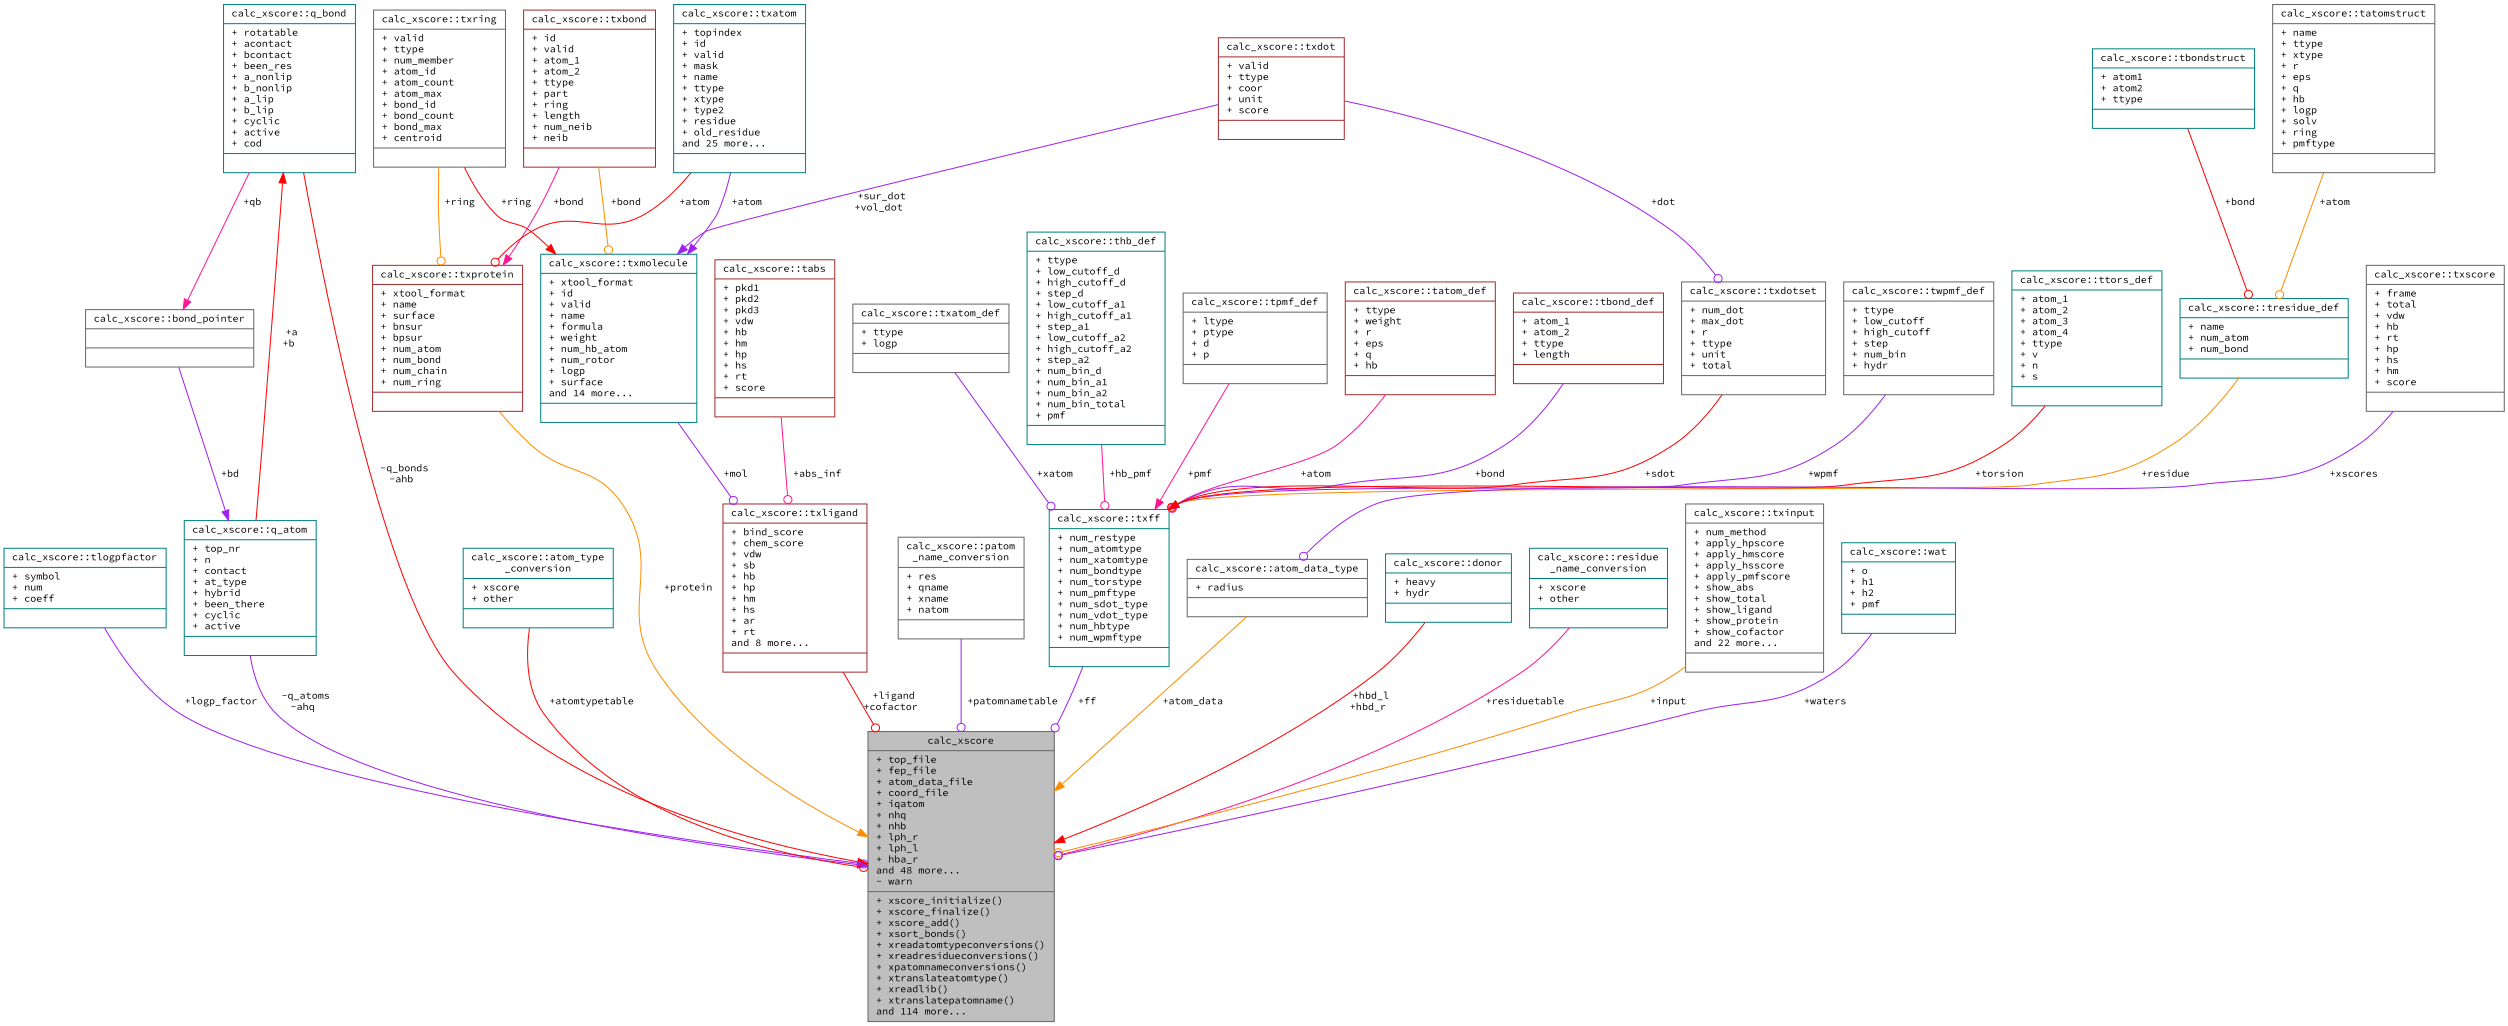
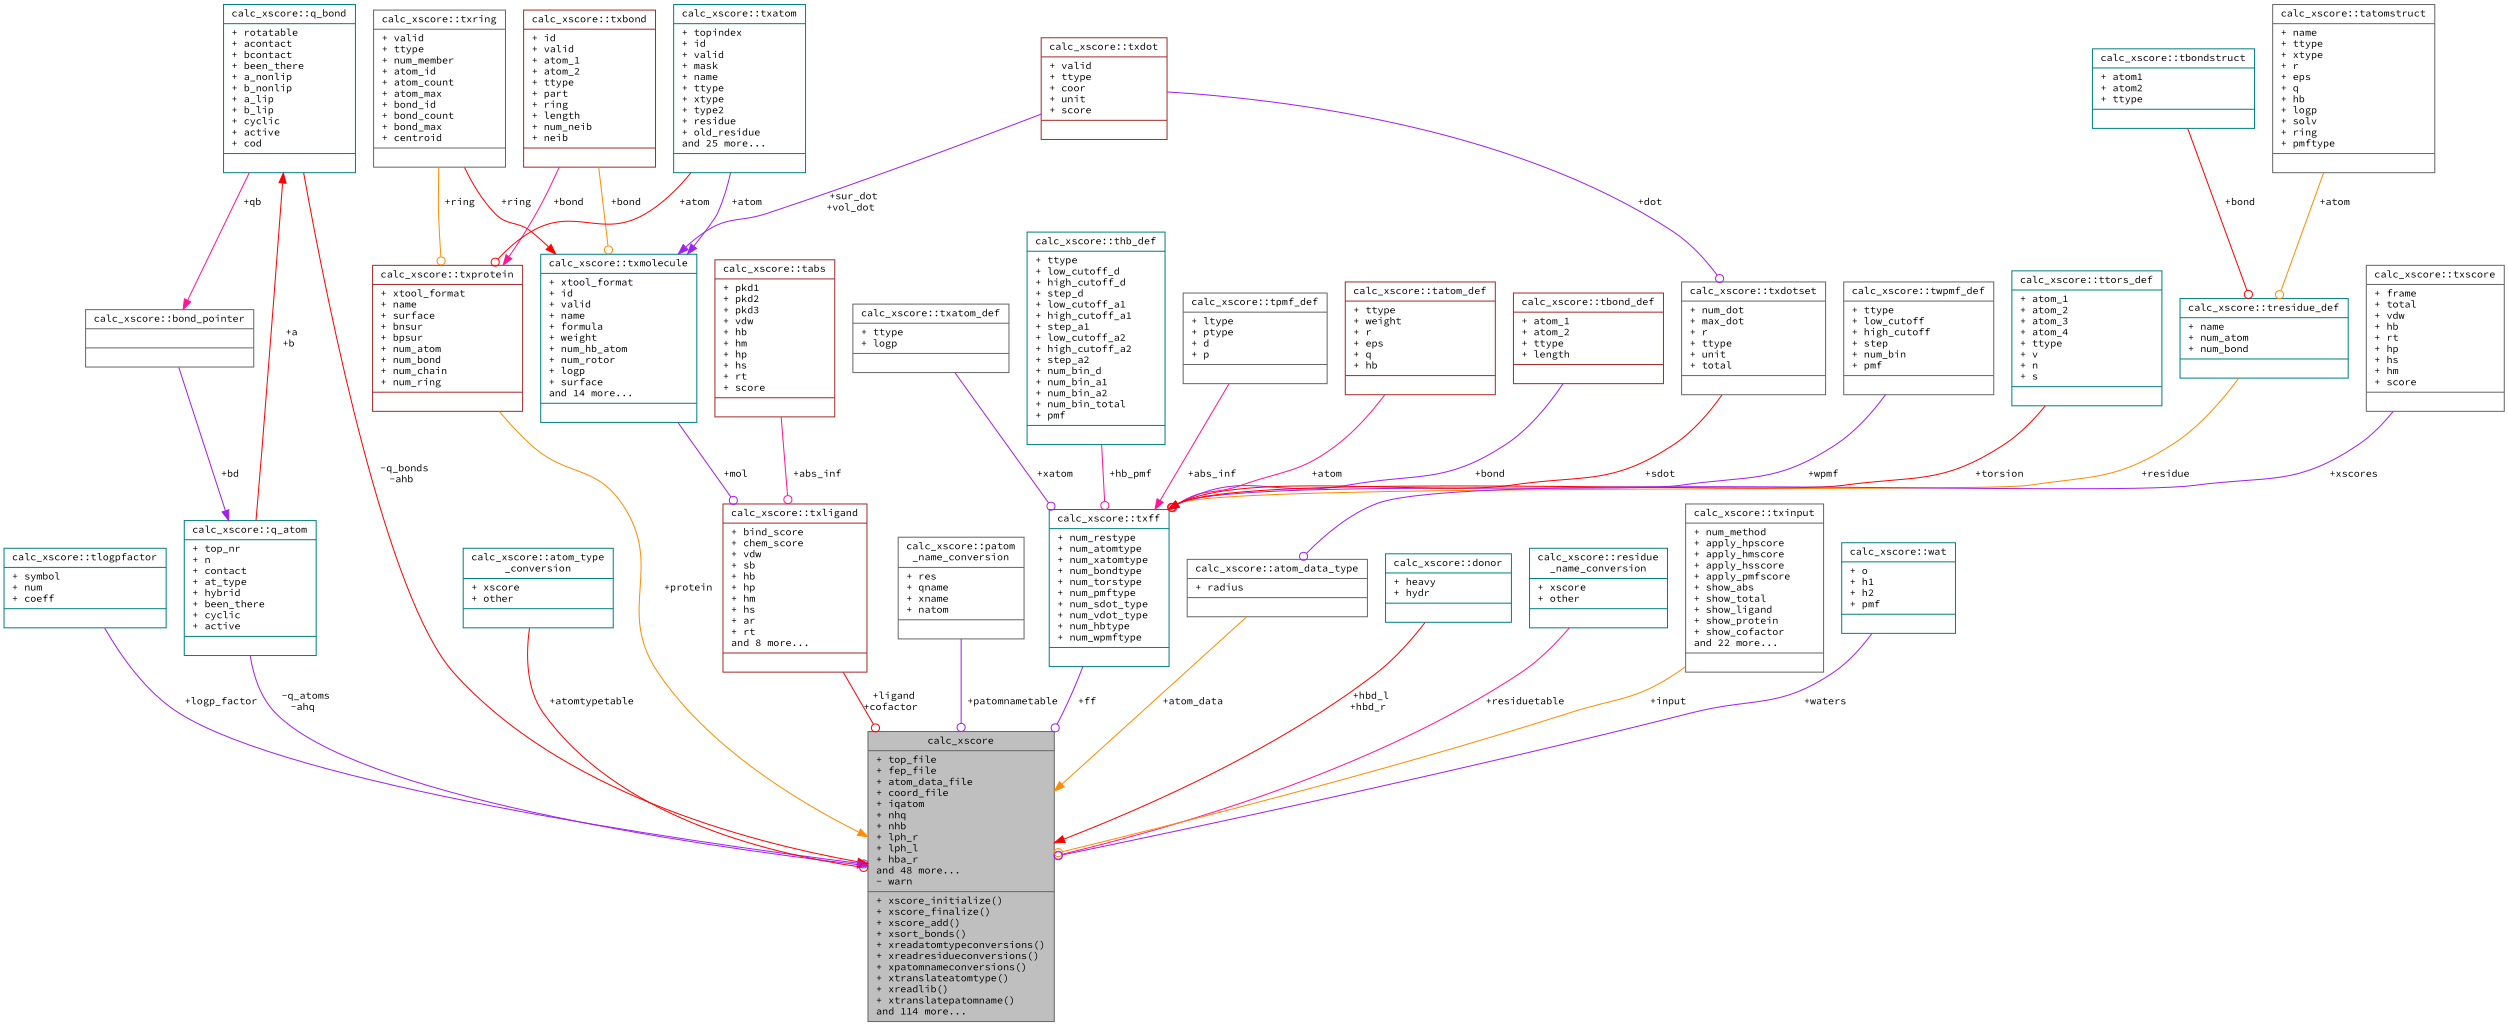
node "calc_xscore::q_bond": text "+ been_res" -> "+ been_there"
node "calc_xscore::twpmf_def": text "+ hydr" -> "+ pmf"
edge "calc_xscore::tpmf_def" -> "calc_xscore::txff": label " +pmf" -> " +abs_inf"
